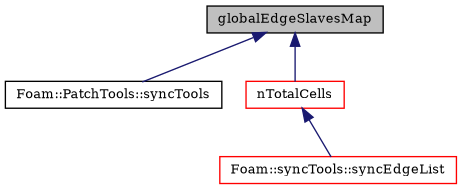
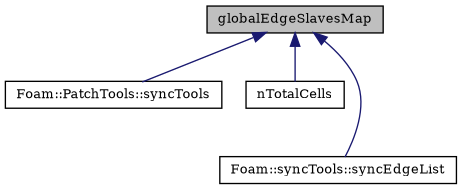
node "nTotalCells": color red -> black
edge "Foam::syncTools::syncEdgeList" -> "nTotalCells": now "Foam::syncTools::syncEdgeList" -> "globalEdgeSlavesMap"
node "Foam::syncTools::syncEdgeList": color red -> black
